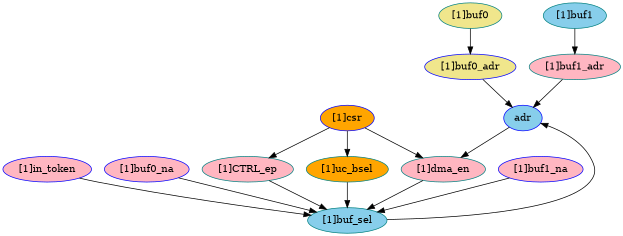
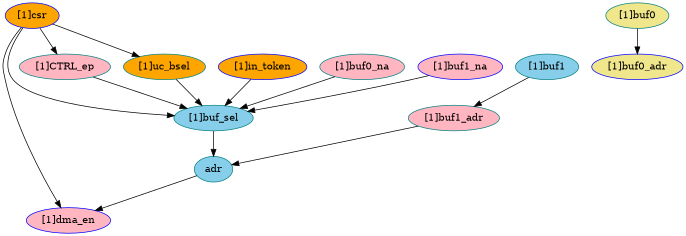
edge "[1]buf0_adr" -> "adr": removed
node "adr": color blue -> teal
node "[1]in_token": fillcolor lightpink -> orange
node "[1]buf0_na": color blue -> teal
node "[1]dma_en": color teal -> blue
edge "[1]dma_en" -> "[1]buf_sel": now "[1]csr" -> "[1]buf_sel"
